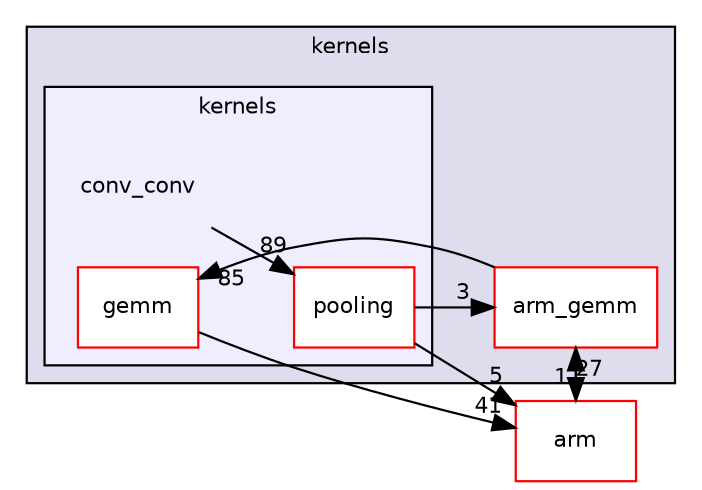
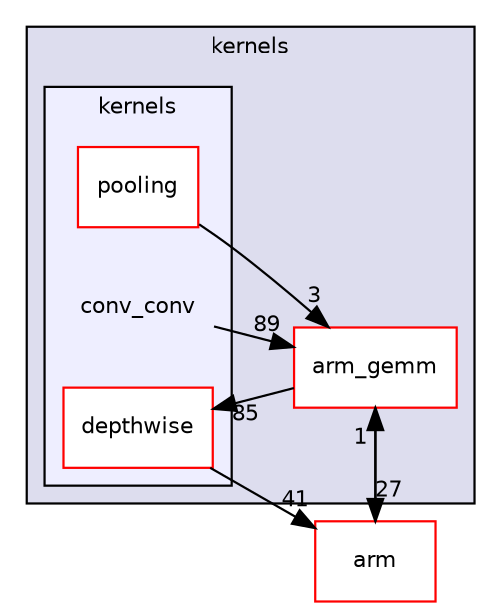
edge "conv_conv" -> "pooling": now "conv_conv" -> "arm_gemm"
node "gemm": label "gemm" -> "depthwise"
edge "pooling" -> "arm": removed
